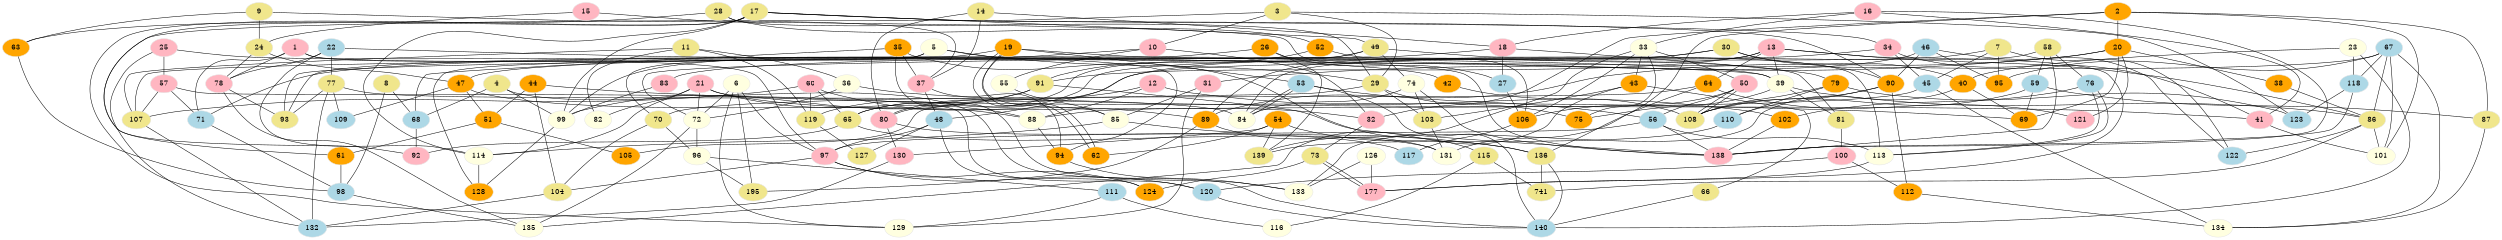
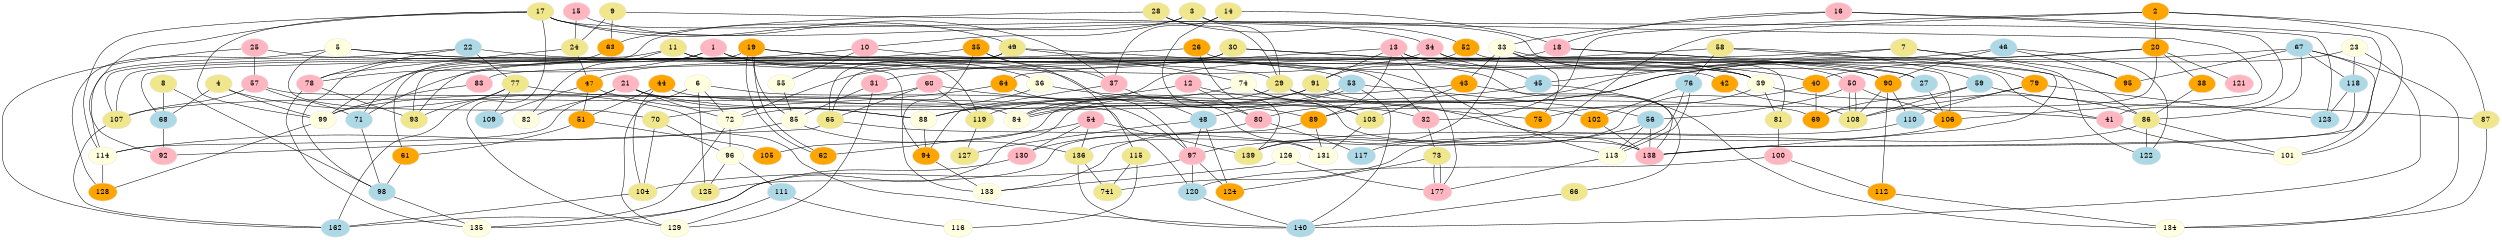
edge "64" -- "121": removed
node "54": fillcolor orange -> lightpink
node "195": label "195" -> "125"
node "132": label "132" -> "162"
